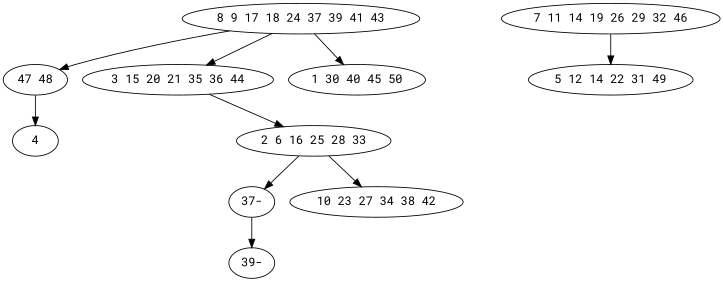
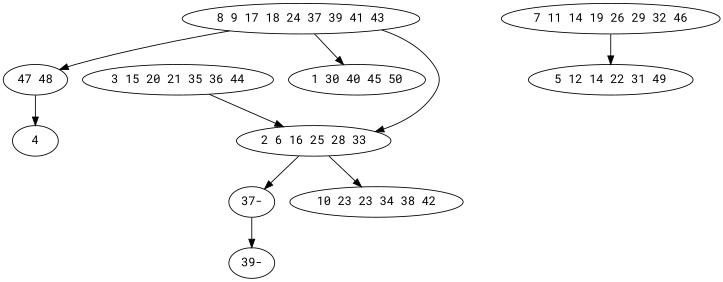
edge "8 9 17 18 24 37 39 41 43" -> "3 15 20 21 35 36 44": now "8 9 17 18 24 37 39 41 43" -> "2 6 16 25 28 33"
node "10 23 27 34 38 42": label "10 23 27 34 38 42" -> "10 23 23 34 38 42"
